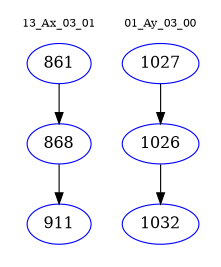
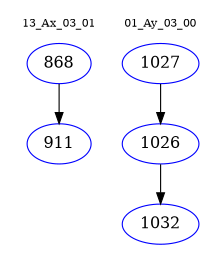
node "861": removed
